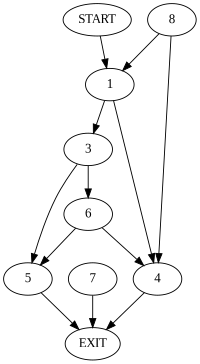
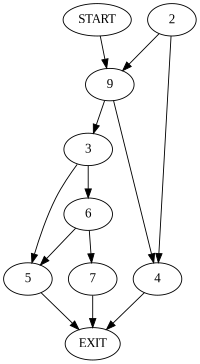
node "8": label "8" -> "2"
node "1": label "1" -> "9"
edge "6" -> "4": now "6" -> "7"
